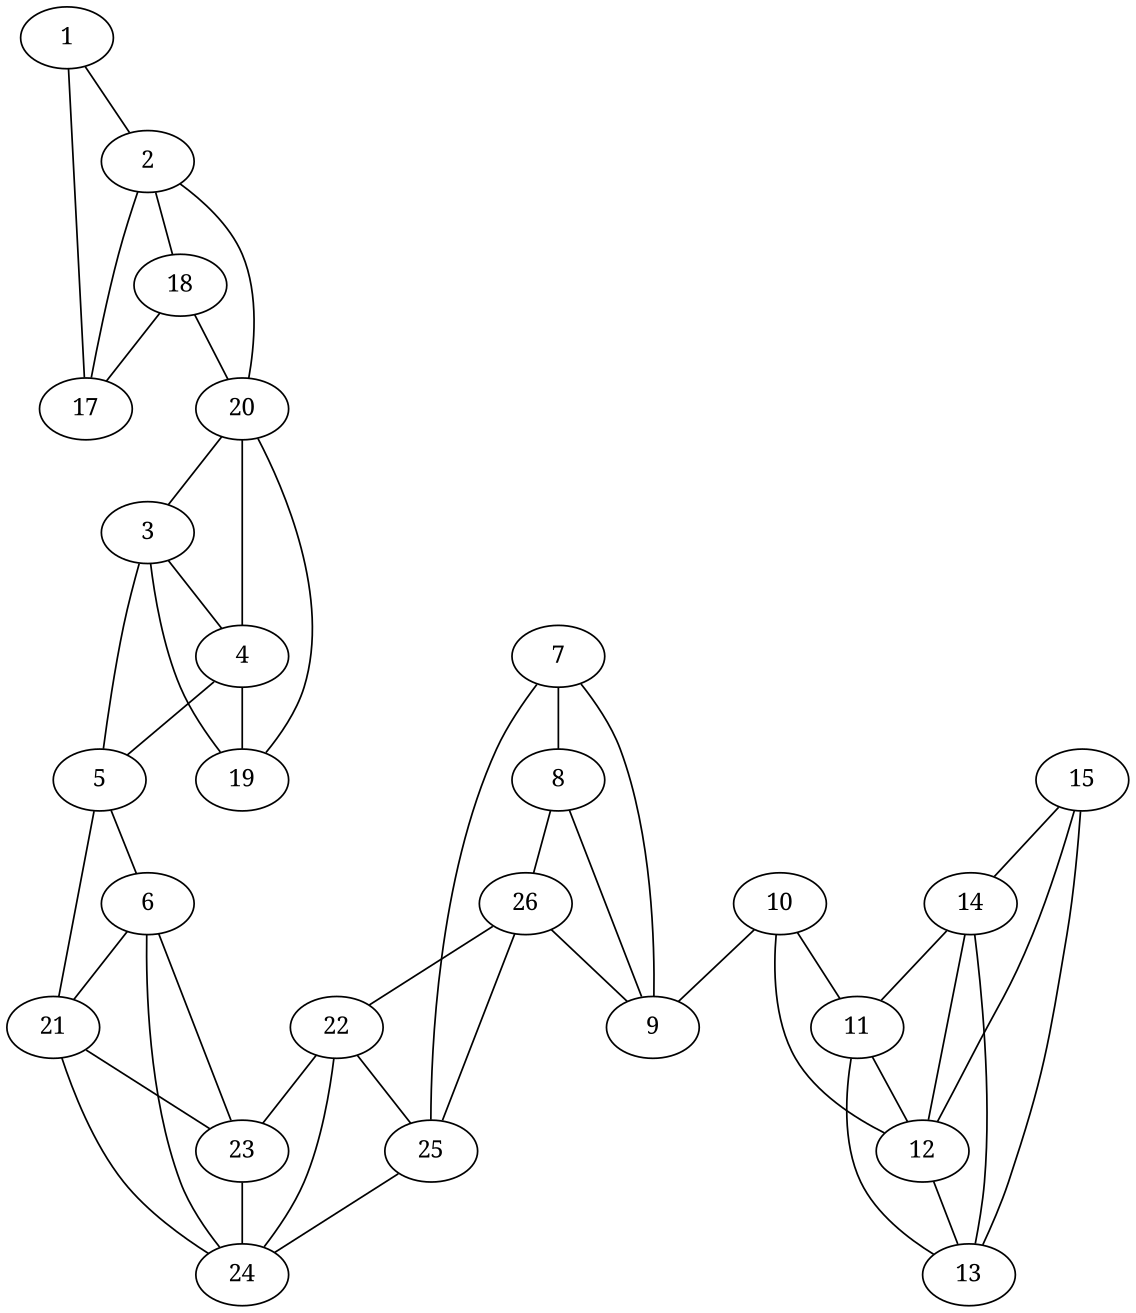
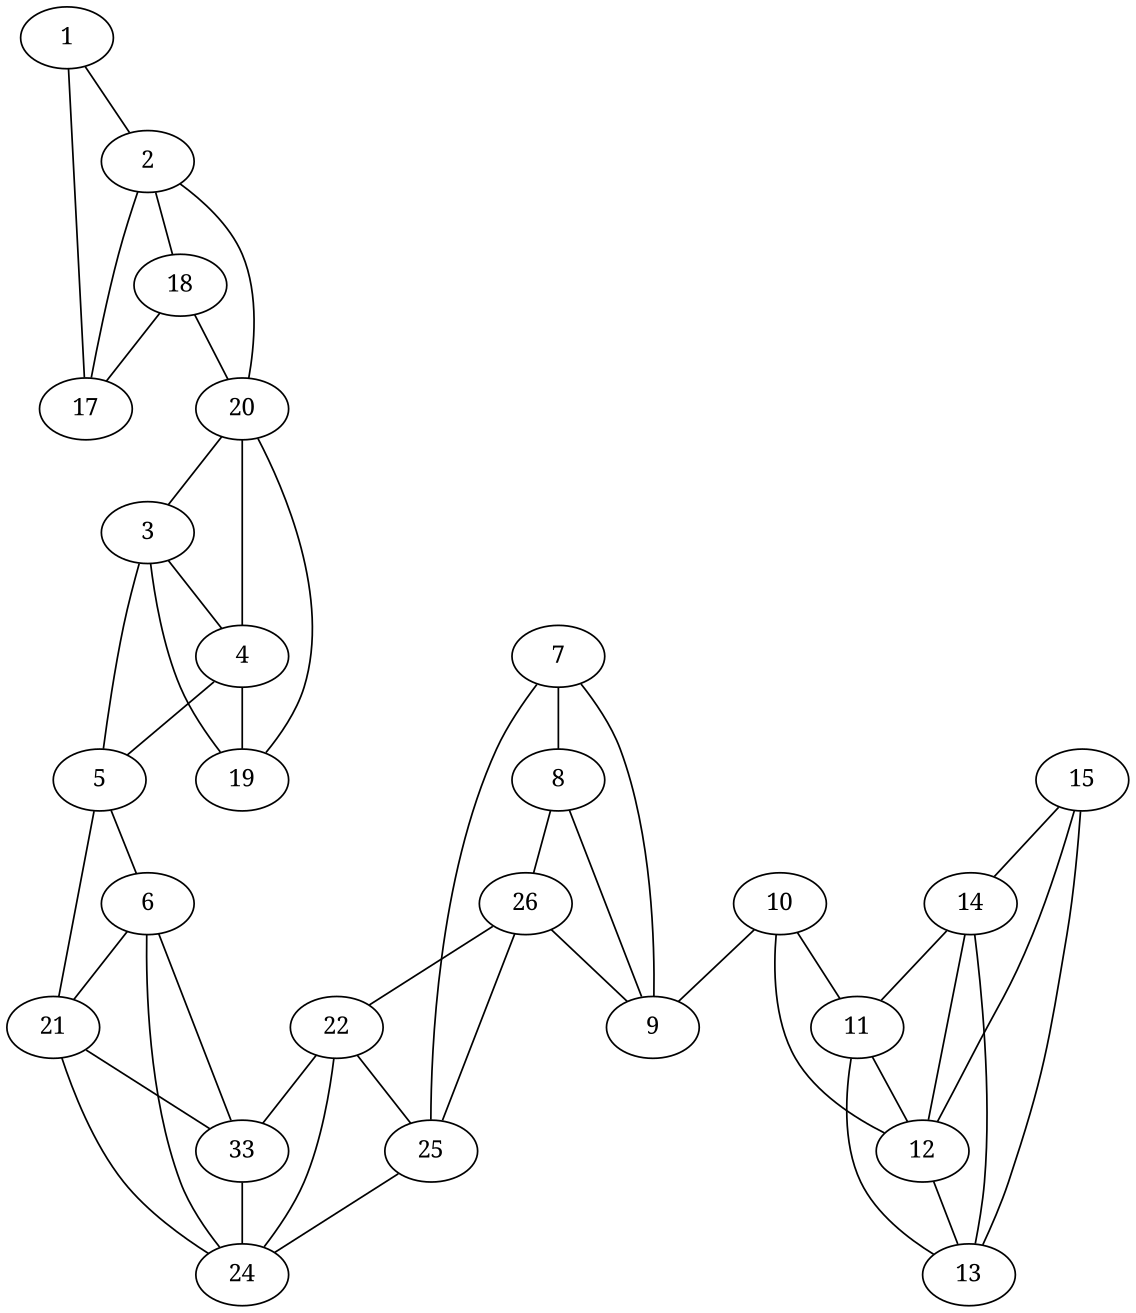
node "23": label "23" -> "33"
